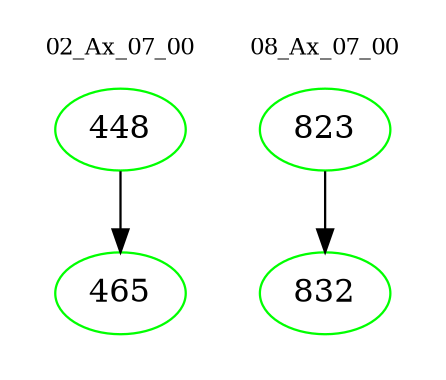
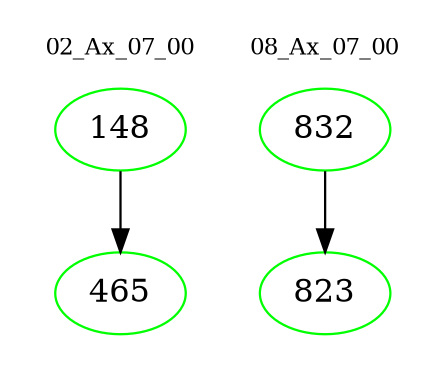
node "448": label "448" -> "148"
edge "823" -> "832": reversed
